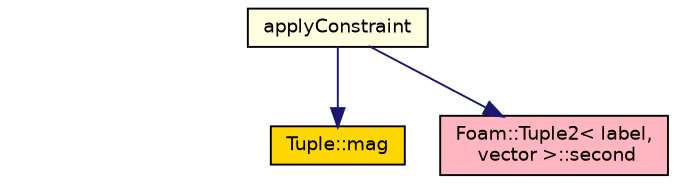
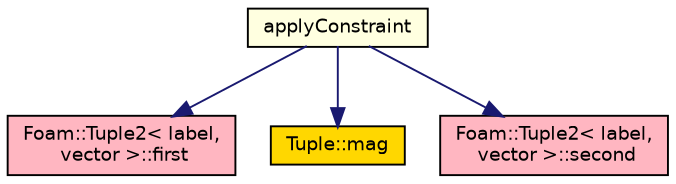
node "Foam::Tuple2< label, vector >::first": added
